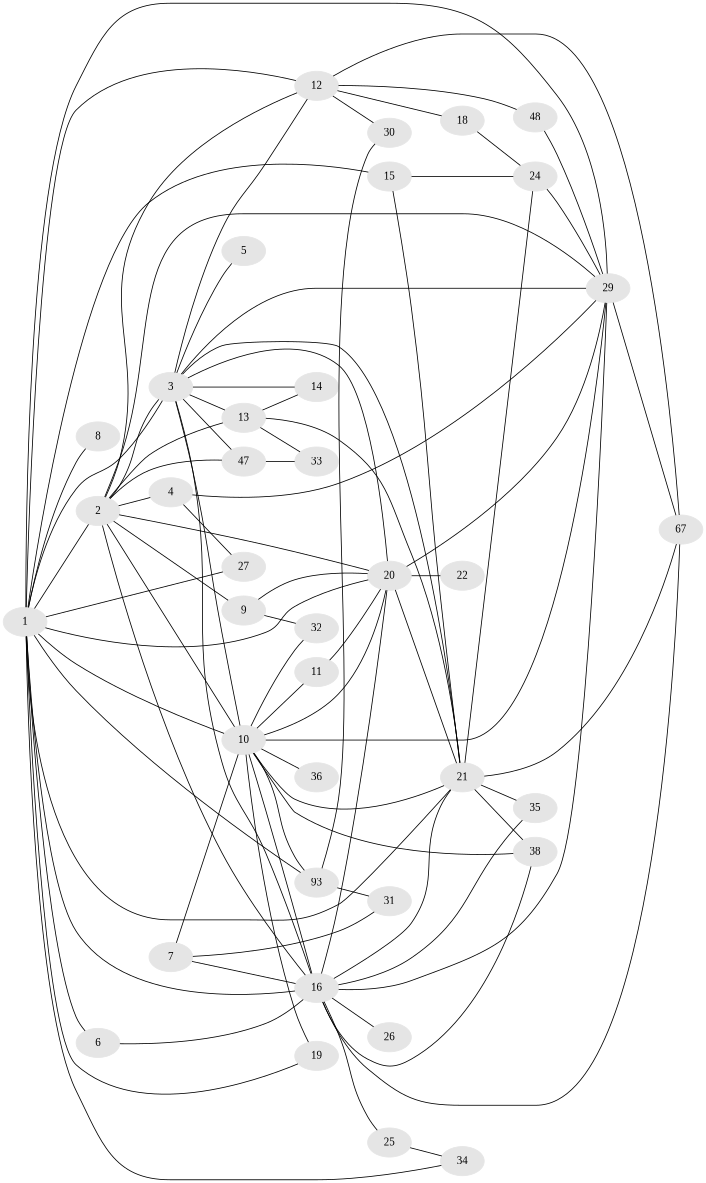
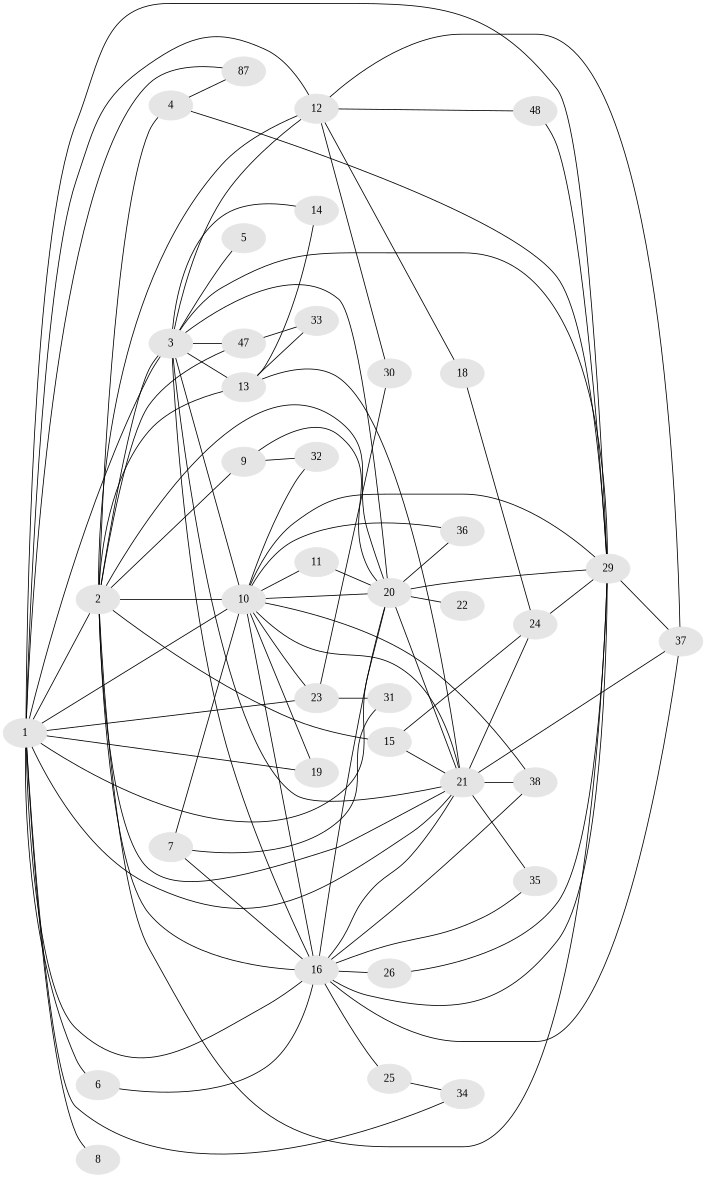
edge "15" -- "1": now "15" -- "2"
node "67": label "67" -> "37"
edge "36" -- "20": added
node "27": label "27" -> "87"
edge "29" -- "26": added
edge "2" -- "21": added
node "93": label "93" -> "23"
